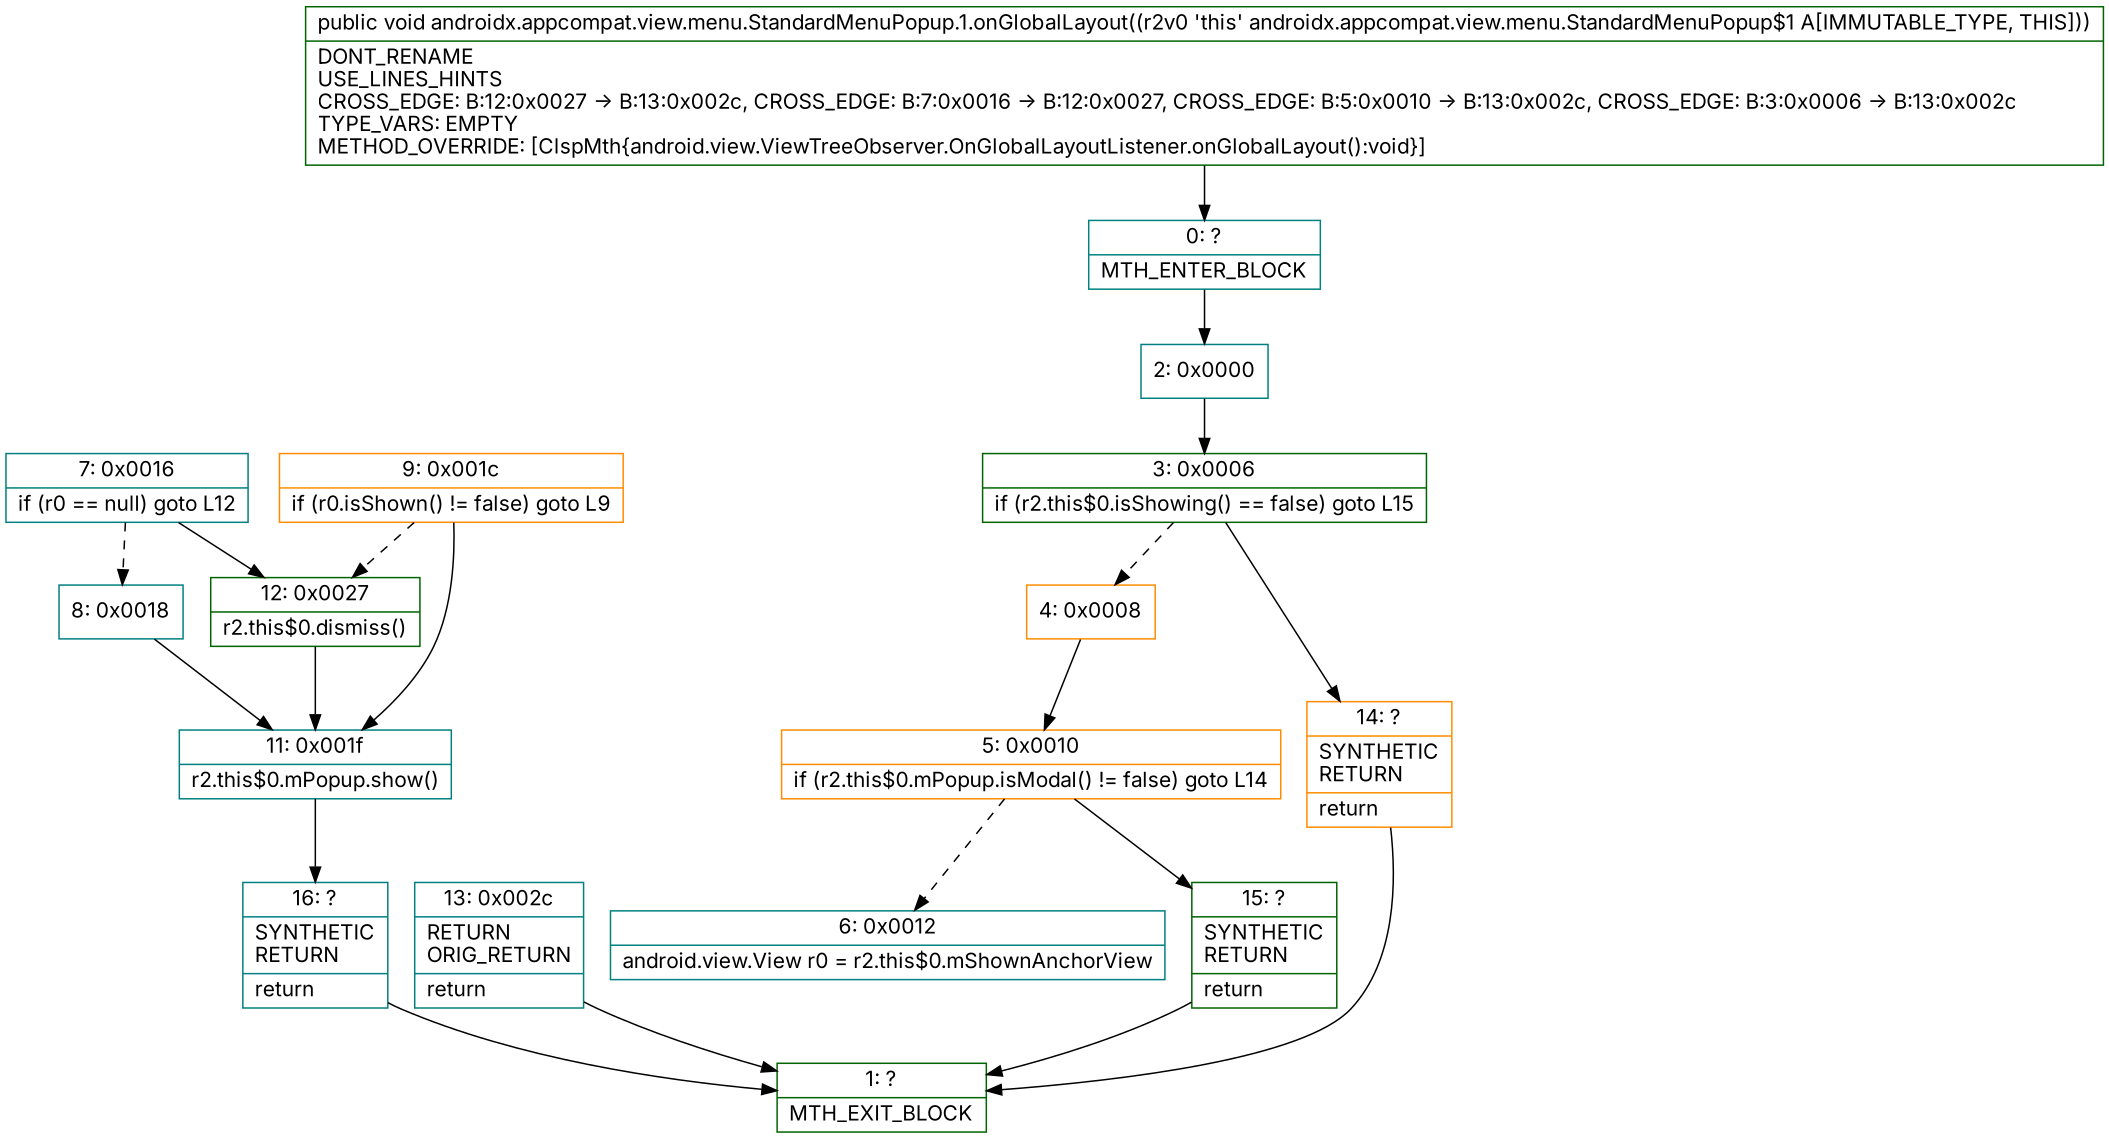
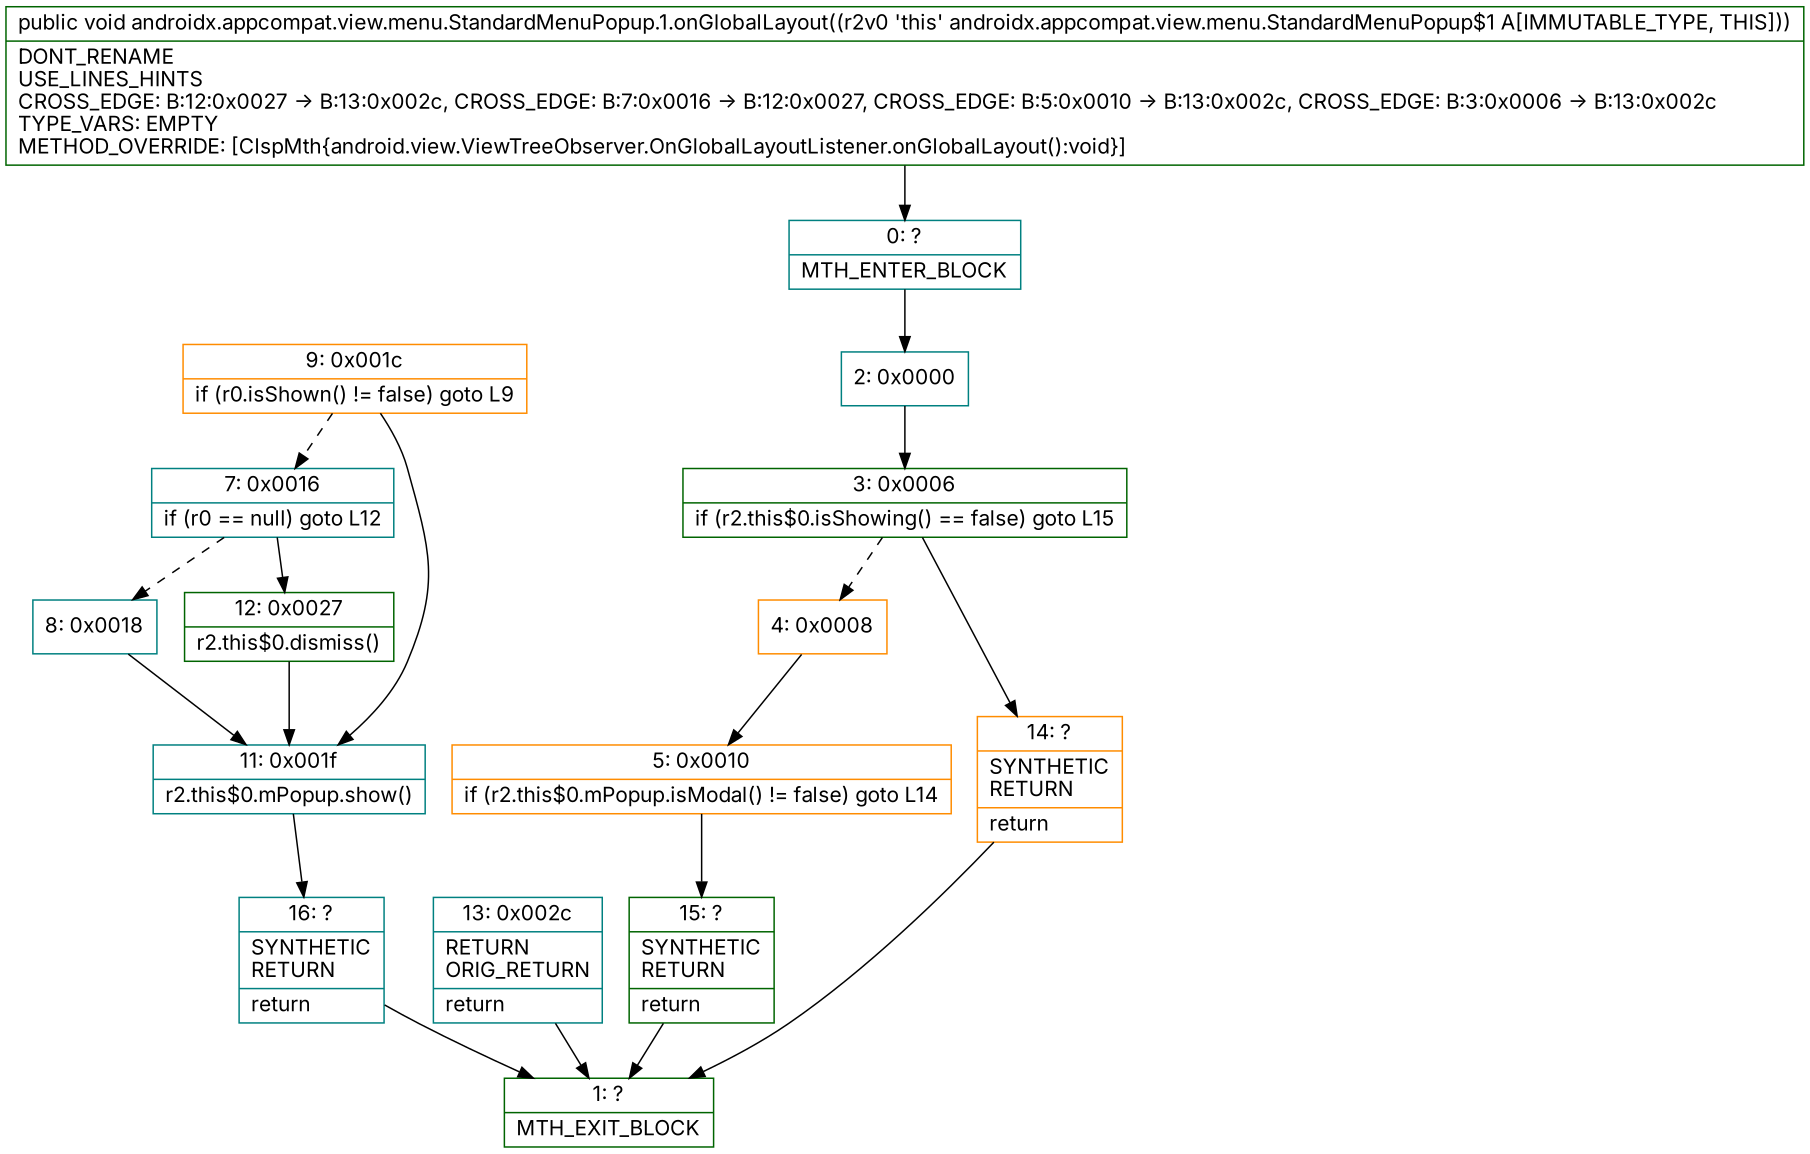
edge "9: 0x001c" -> "12: 0x0027": now "9: 0x001c" -> "7: 0x0016"
node "6: 0x0012": removed
